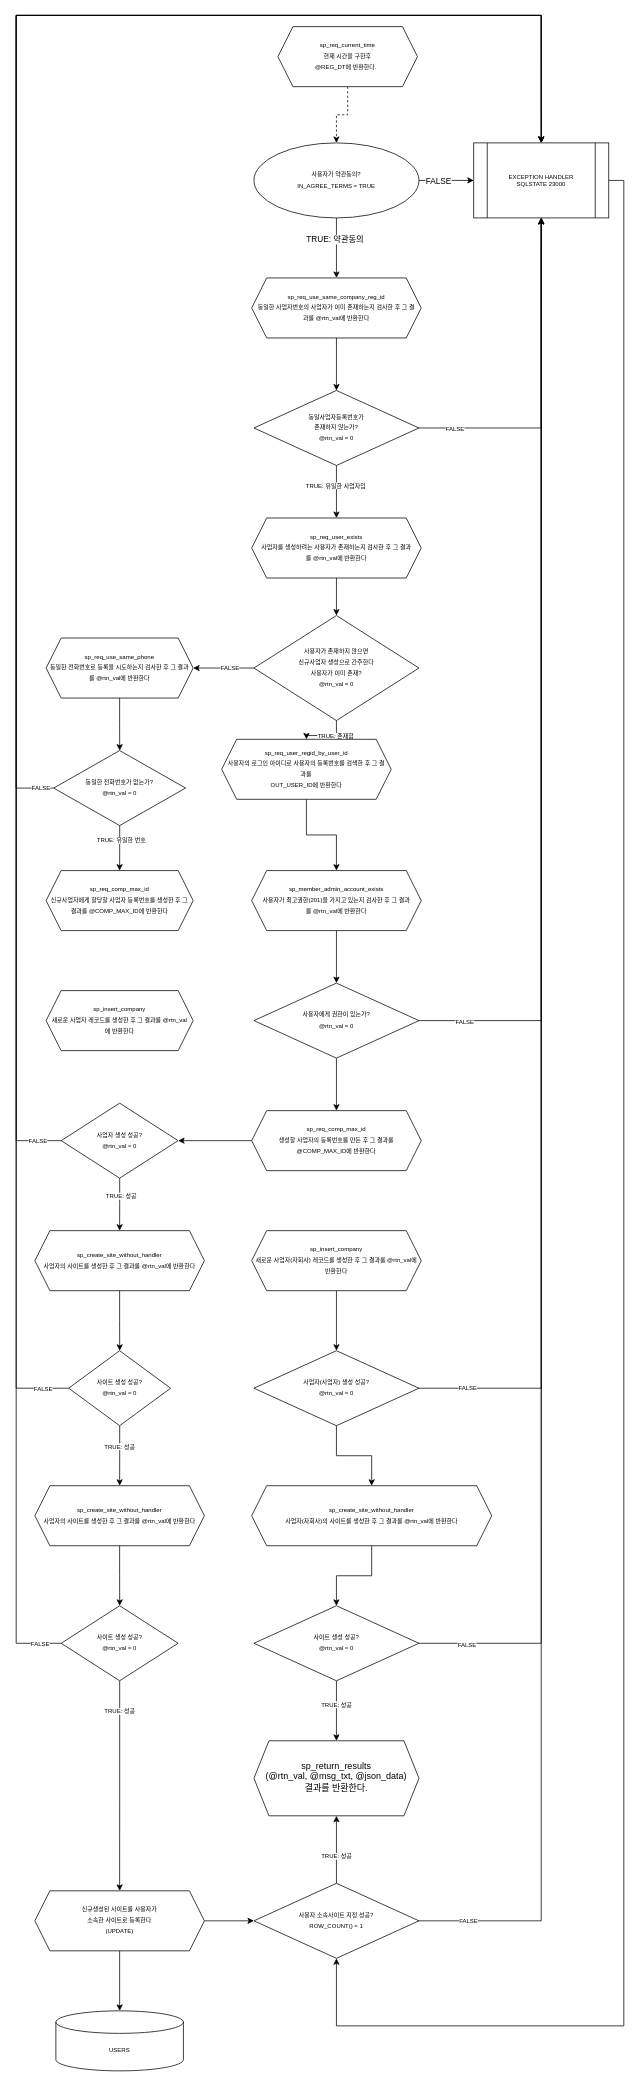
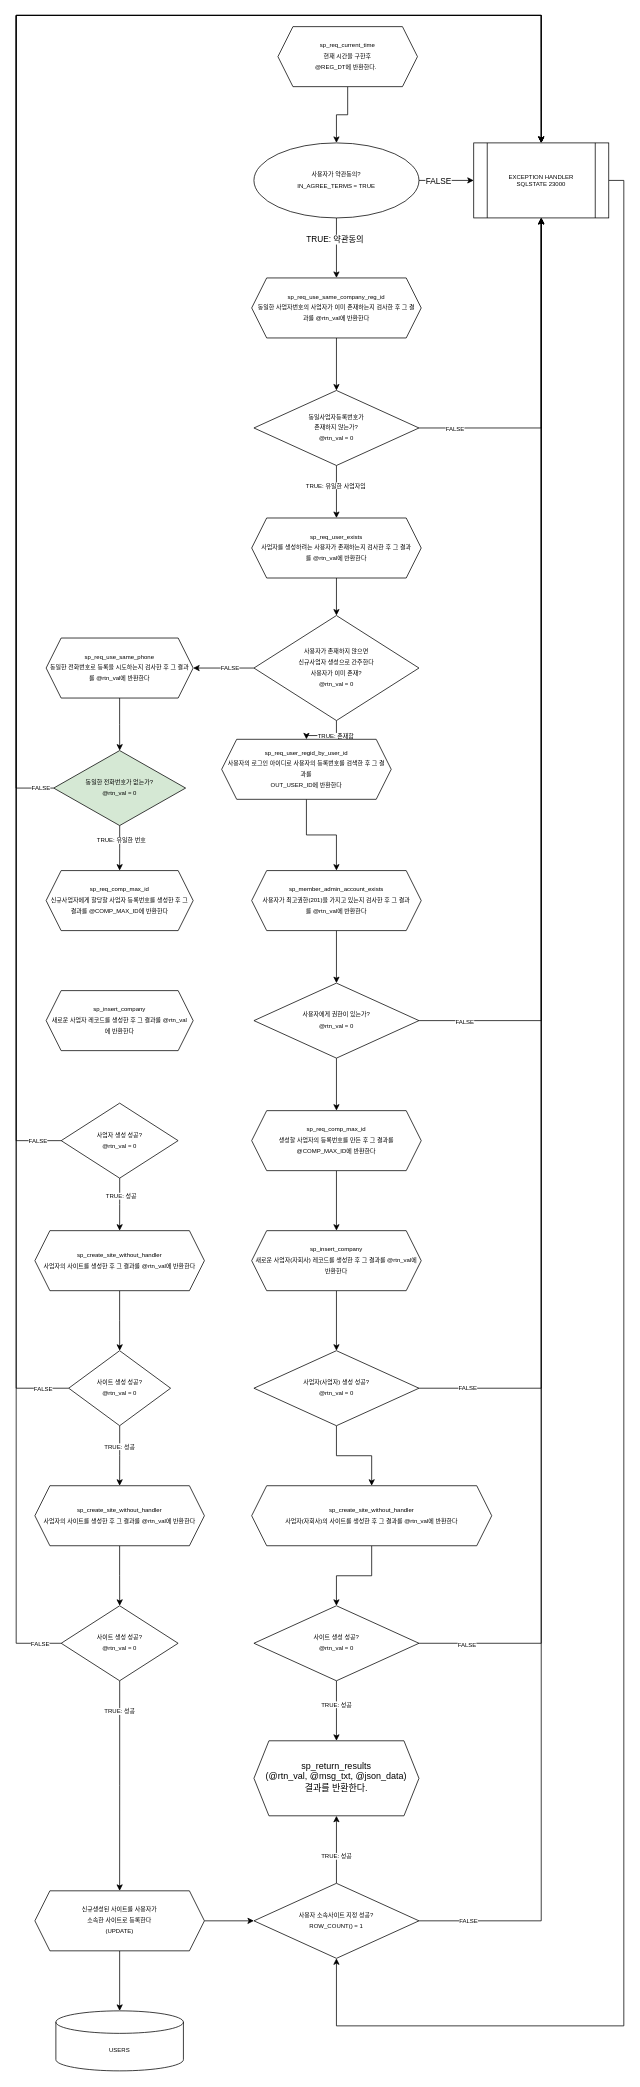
edge "sp_req_current_time현재 시간을 구한후@REG_DT에 반환한다." -> "사용자가 약관동의? IN_AGREE_TERMS = TRUE": style dashed -> solid
node "동일한 전화번호가 없는가? @rtn_val = 0": fillcolor #ffffff -> #d5e8d4
edge "sp_req_comp_max_id생성할 사업자의 등록번호를 만든 후 그 결과를 @COMP_MAX_ID에 반환한다" -> "사업자 생성 성공? @rtn_val = 0": now "sp_req_comp_max_id생성할 사업자의 등록번호를 만든 후 그 결과를 @COMP_MAX_ID에 반환한다" -> "sp_insert_company새로운 사업자(자회사) 레코드를 생성한 후 그 결과를 @rtn_val에 반환한다"
